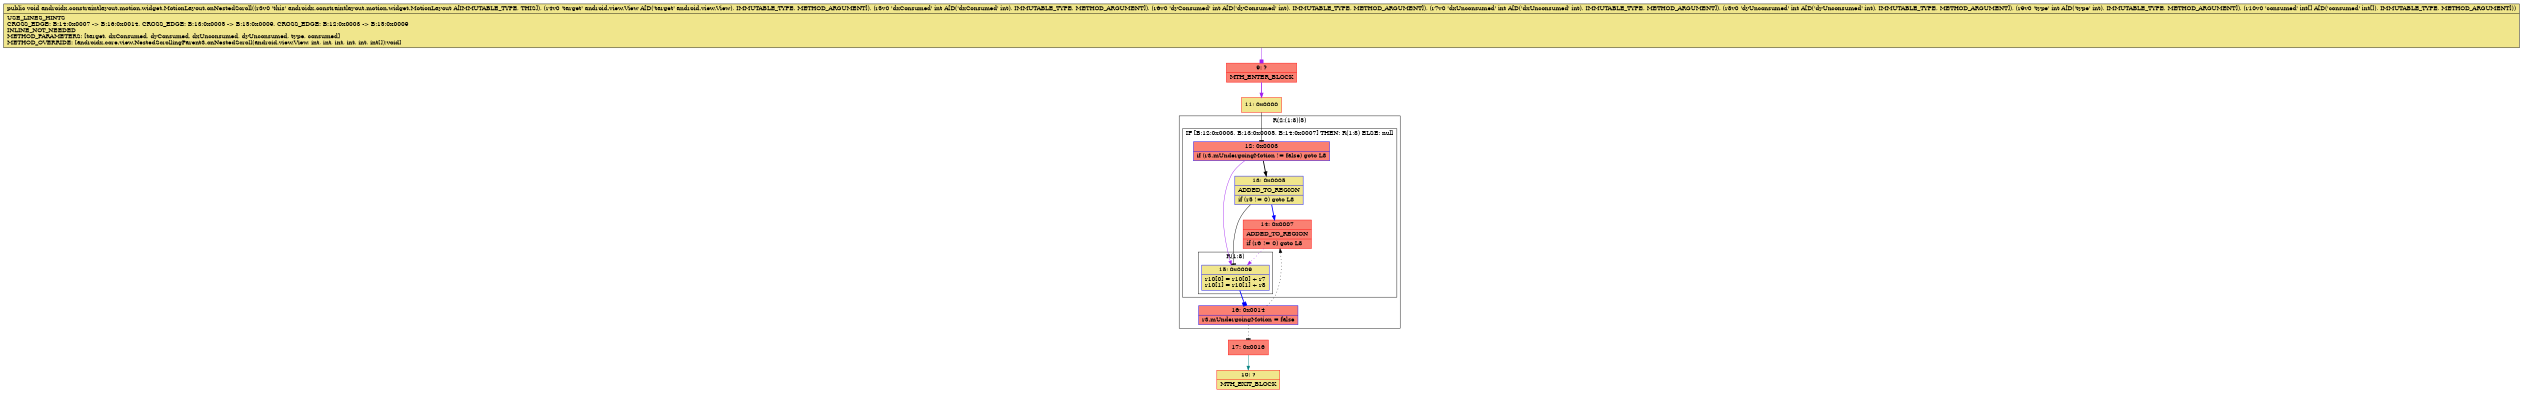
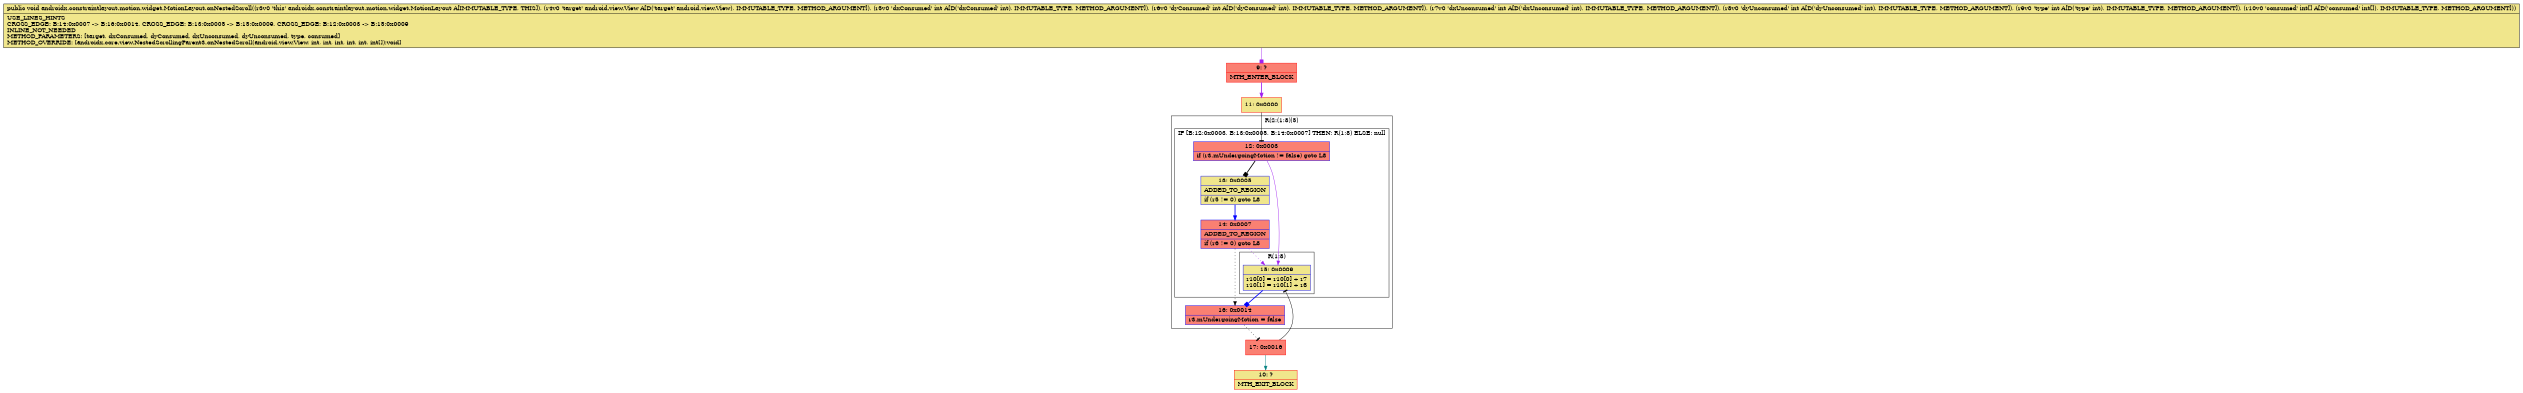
edge "12: 0x0003" -> "13: 0x0005": arrowhead normal -> box
edge "13: 0x0005" -> "15: 0x0009": now "17: 0x0016" -> "15: 0x0009"
node "14: 0x0007": color red -> blue
edge "16: 0x0014" -> "14: 0x0007": reversed
